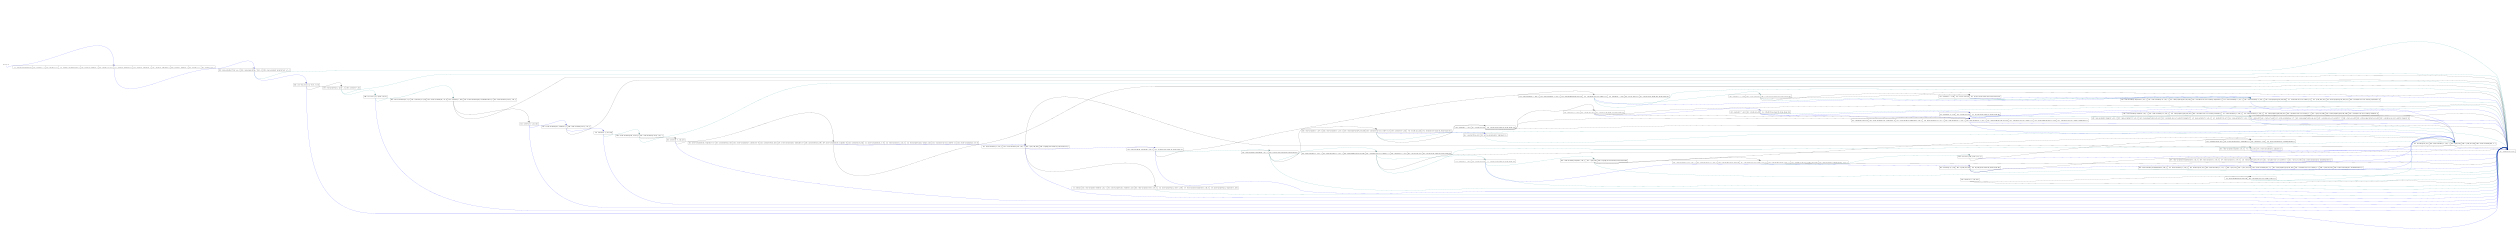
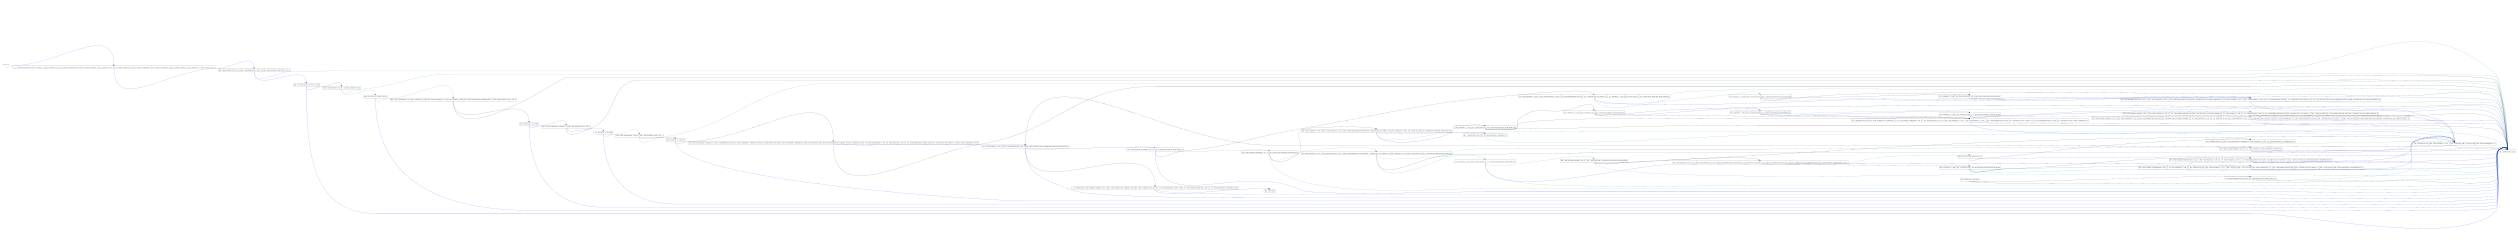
node "506: return[v1]": added
